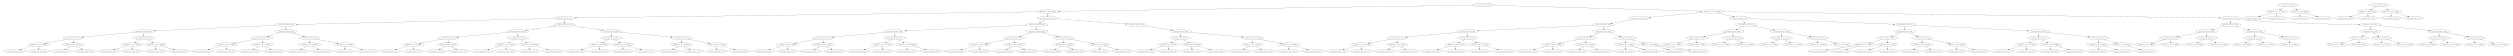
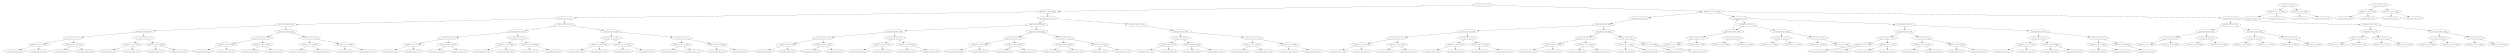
edge "Node{data=[5037, 5037]}" -> "Node{data=[5039, 5039]}": now "Node{data=[5037, 5037]}" -> "Node{data=[5138, 5138]}"
node "Node{data=[4108, 4108]}": added
